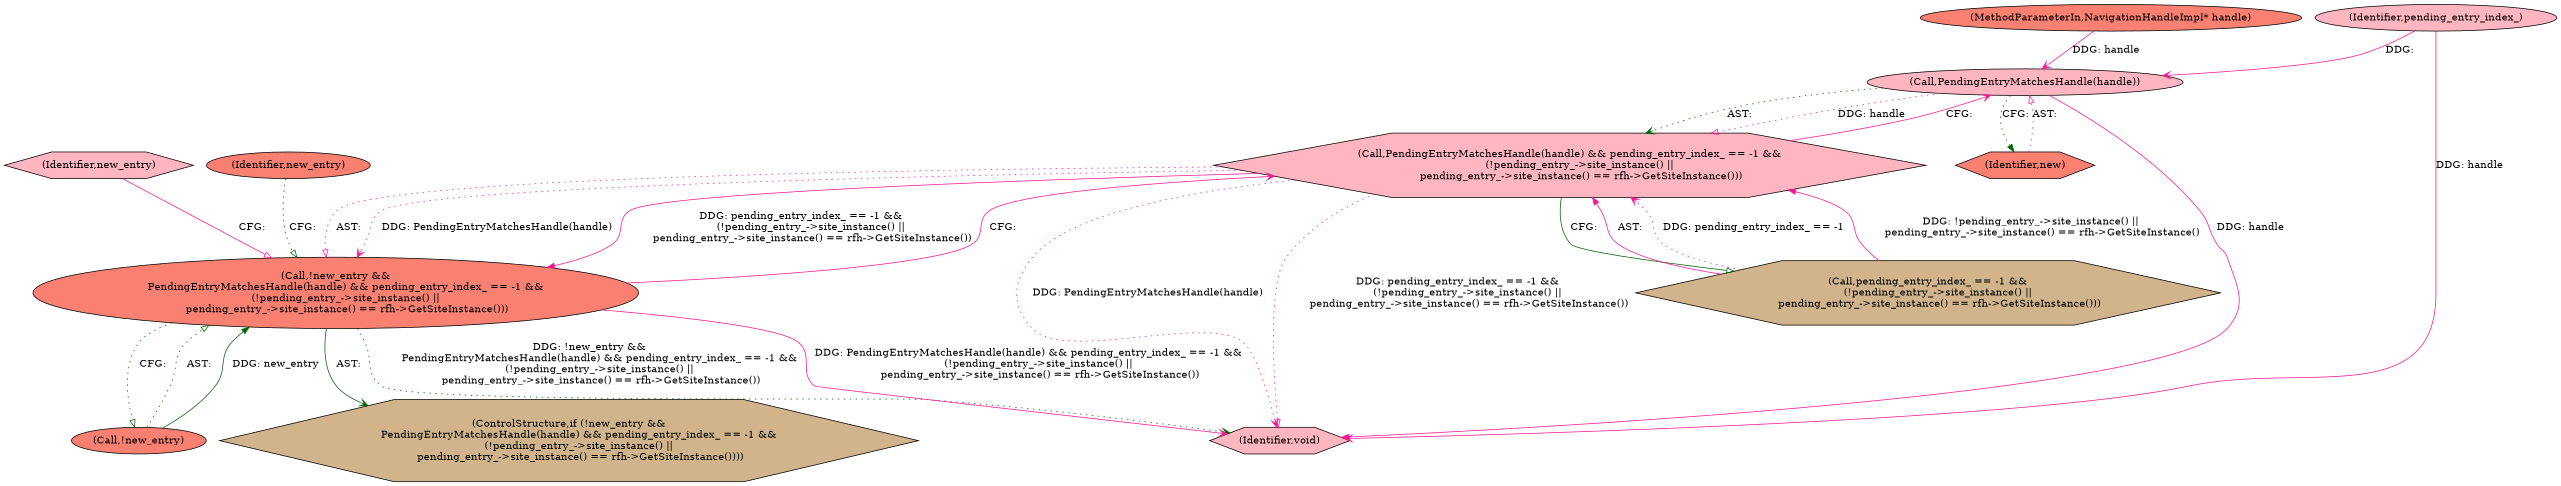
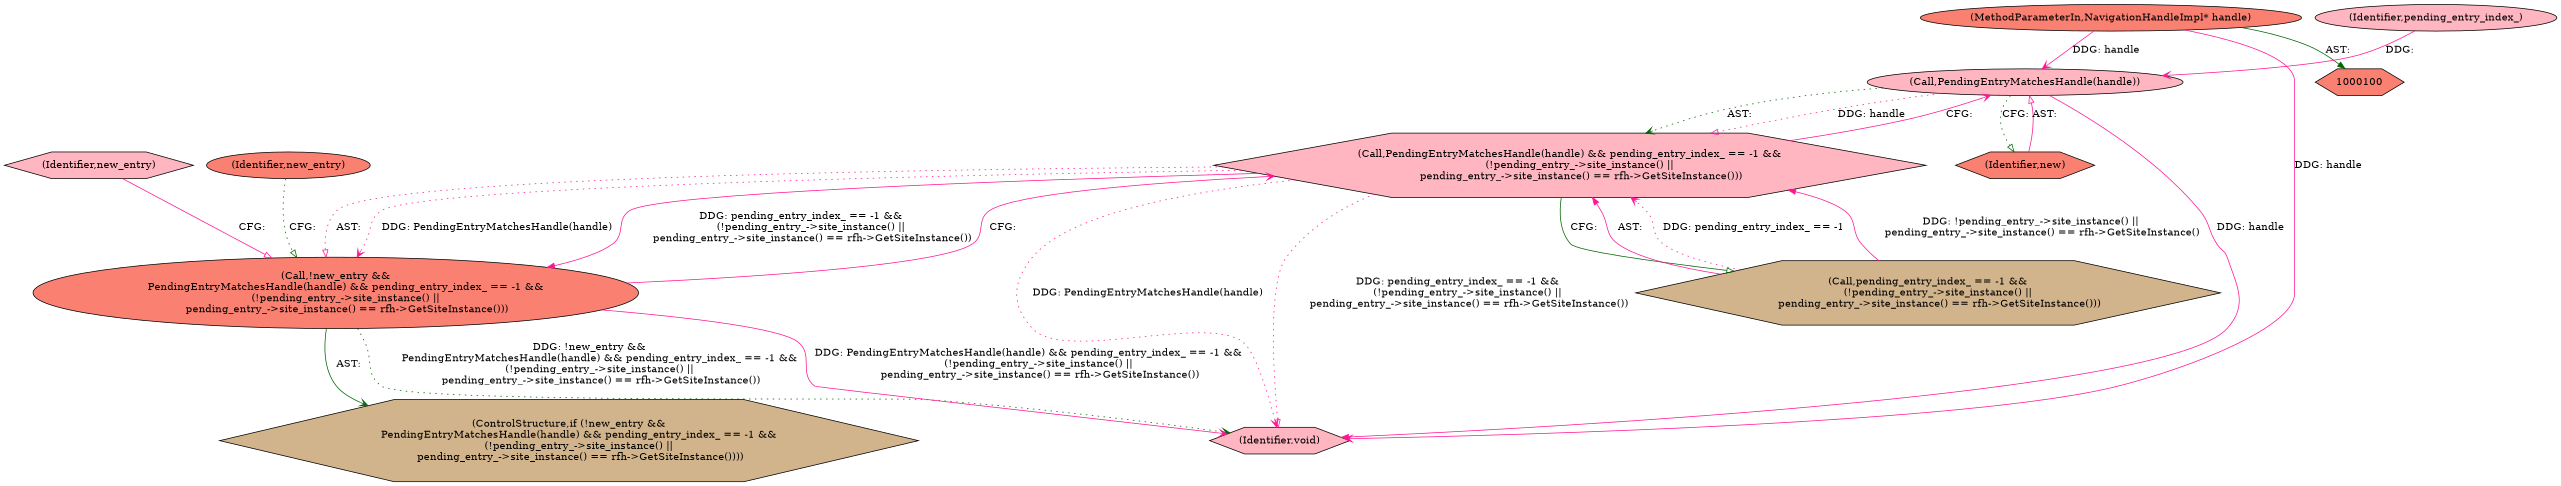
node "1000100": added
edge "(Call,PendingEntryMatchesHandle(handle))" -> "(Identifier,new)": arrowhead normal -> onormal
edge "(Identifier,new)" -> "(Call,PendingEntryMatchesHandle(handle))": style dotted -> solid
edge "(Identifier,pending_entry_index_)" -> "(Identifier,void)": now "(MethodParameterIn,NavigationHandleImpl* handle)" -> "(Identifier,void)"
node "(Call,!new_entry)": removed
